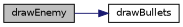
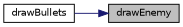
edge "drawEnemy" -> "drawBullets": reversed
